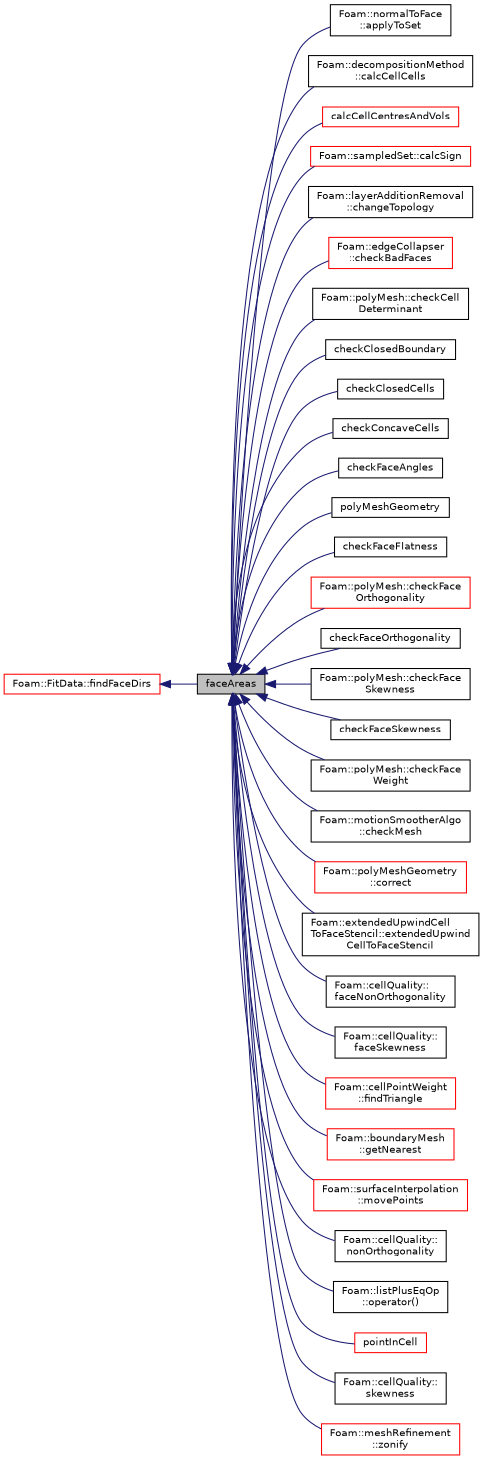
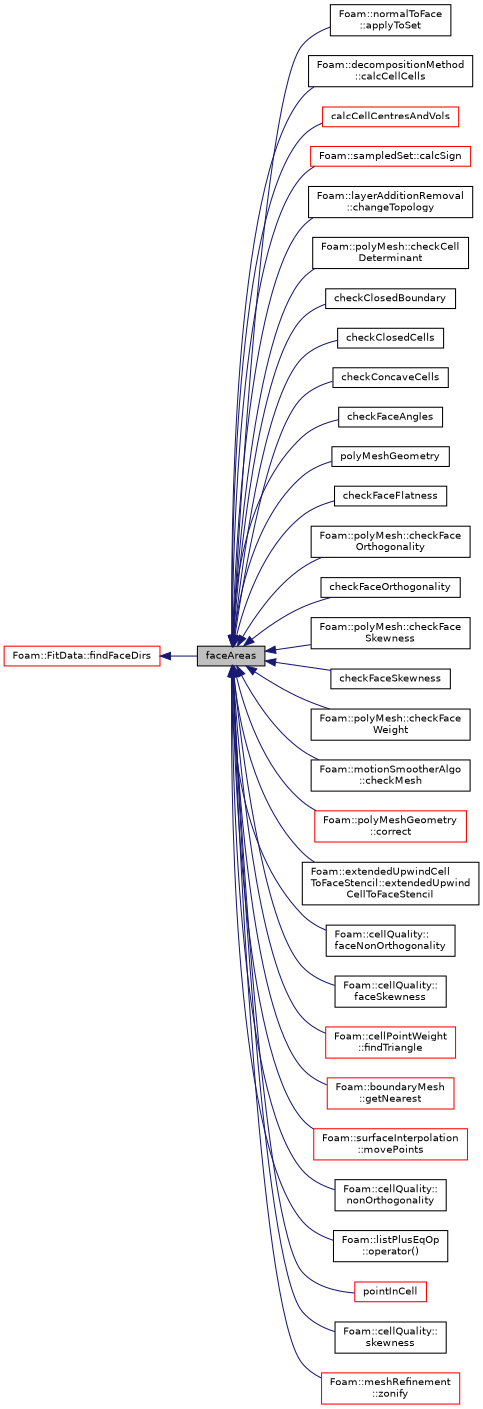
node "Foam::edgeCollapser ::checkBadFaces": removed
node "Foam::polyMesh::checkFace Orthogonality": color red -> black
